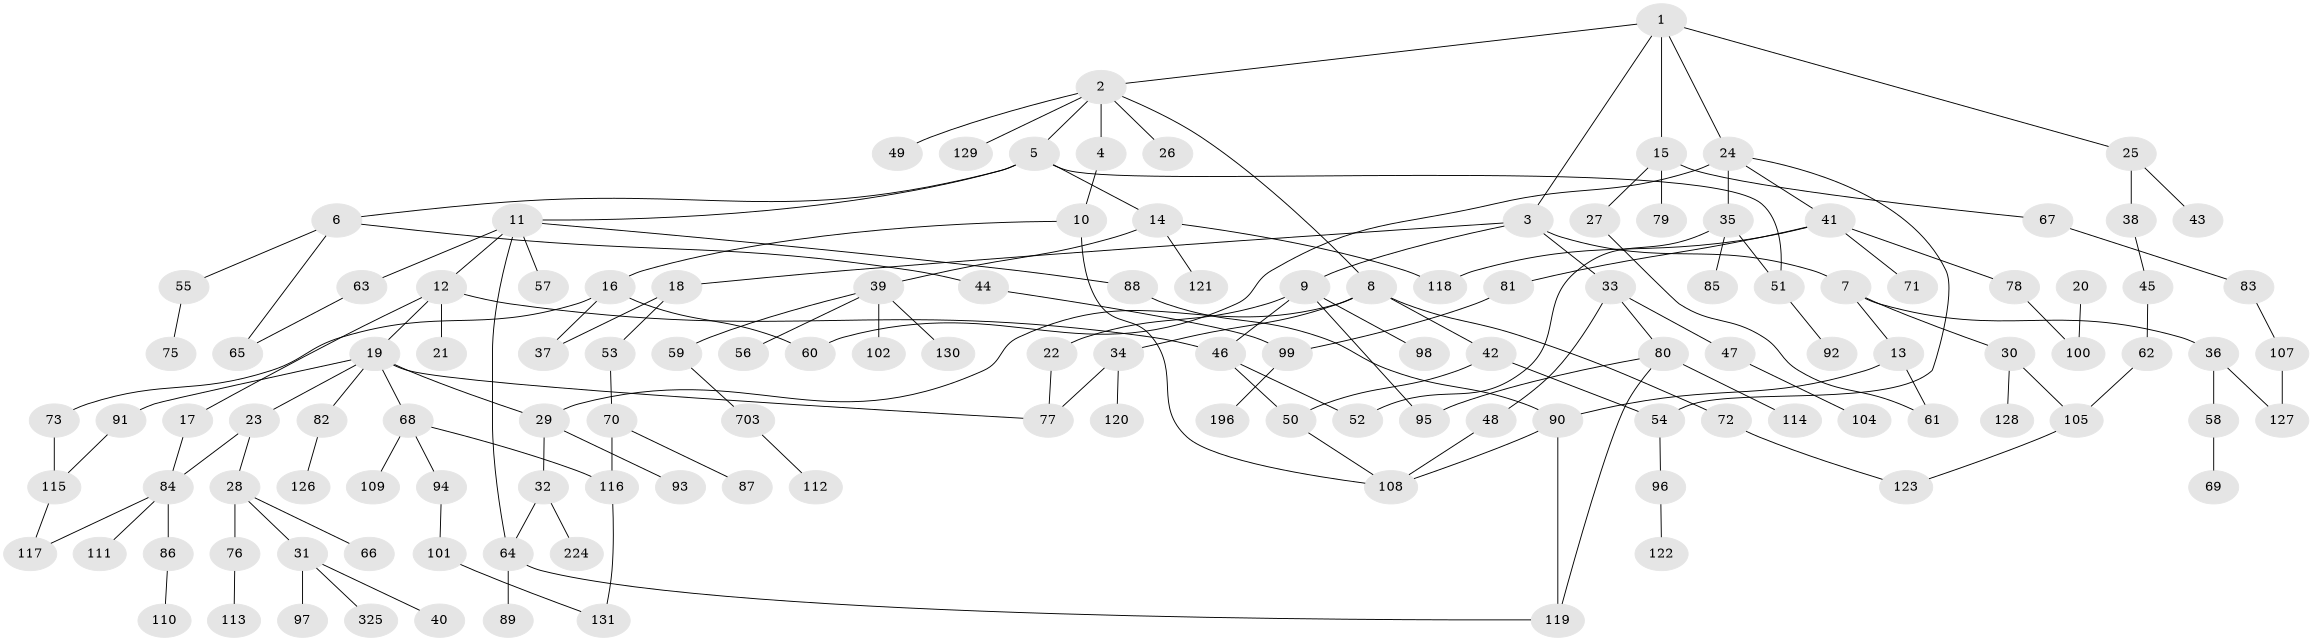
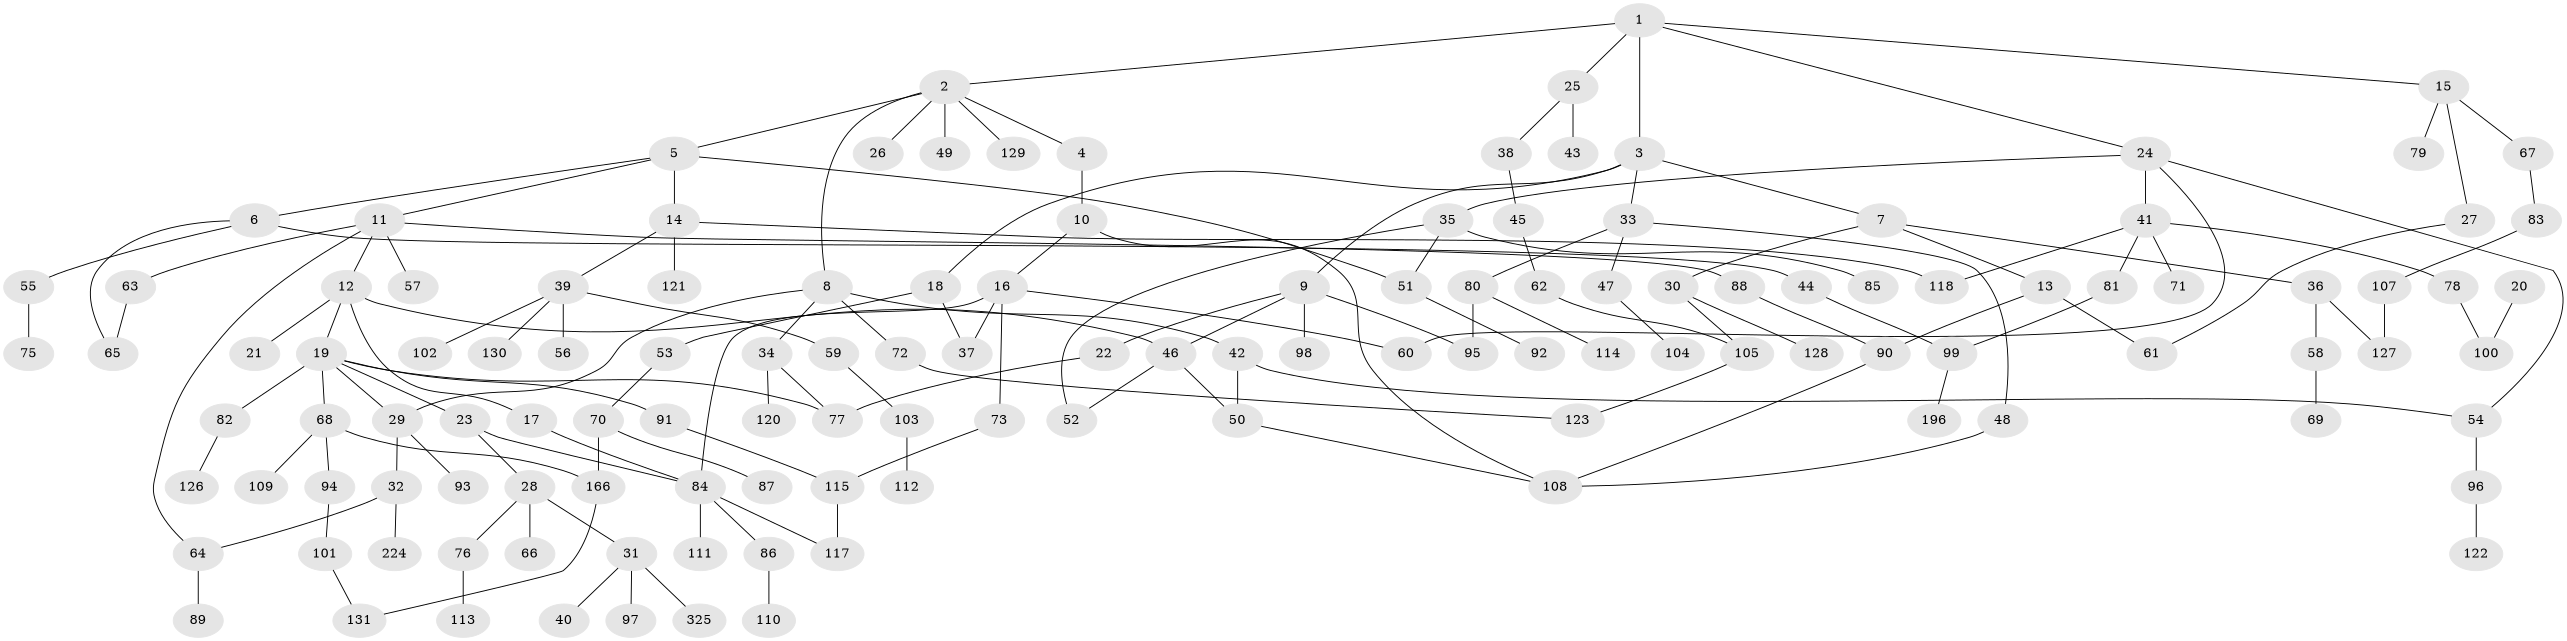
edge "16" -- "84": added
node "703": label "703" -> "103"
node "116": label "116" -> "166"
node "119": removed
